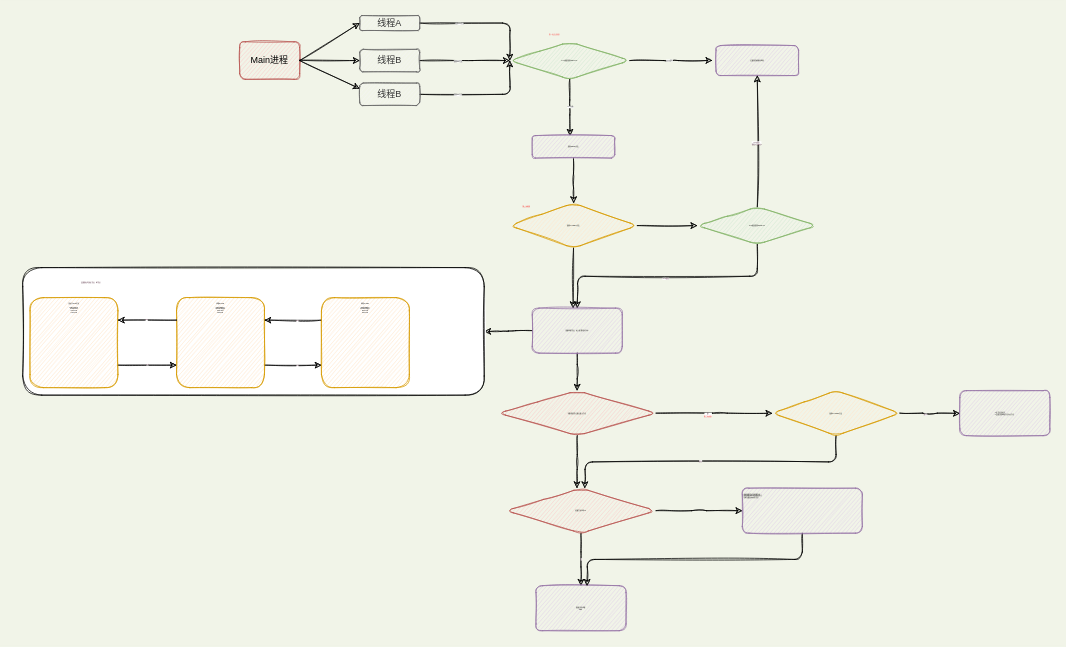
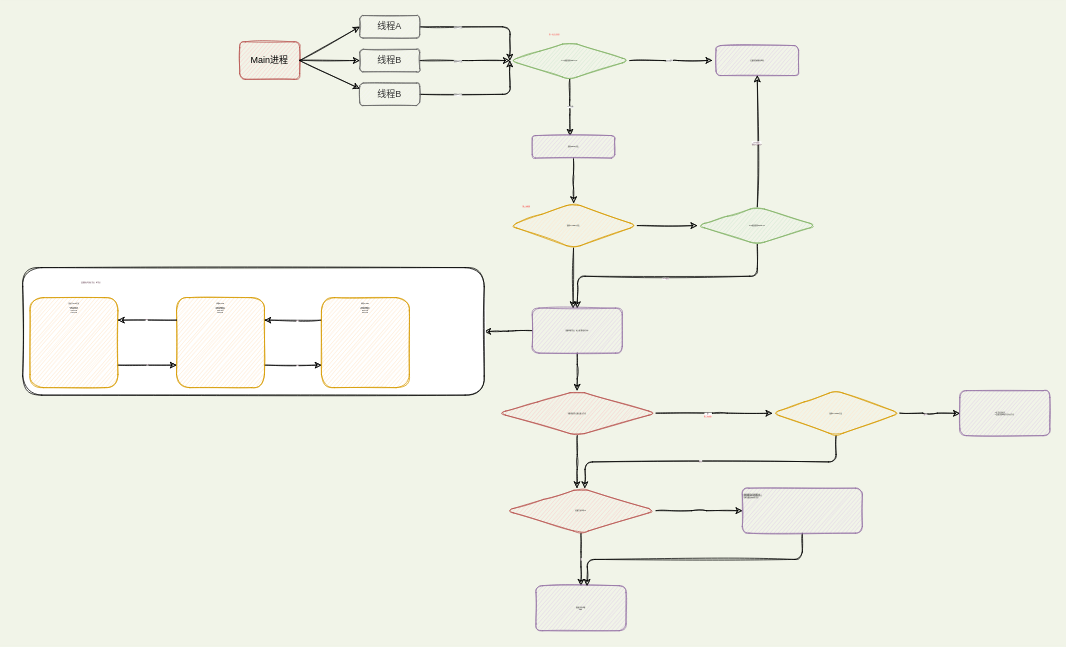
node "线程A": size 60x15 -> 60x23
